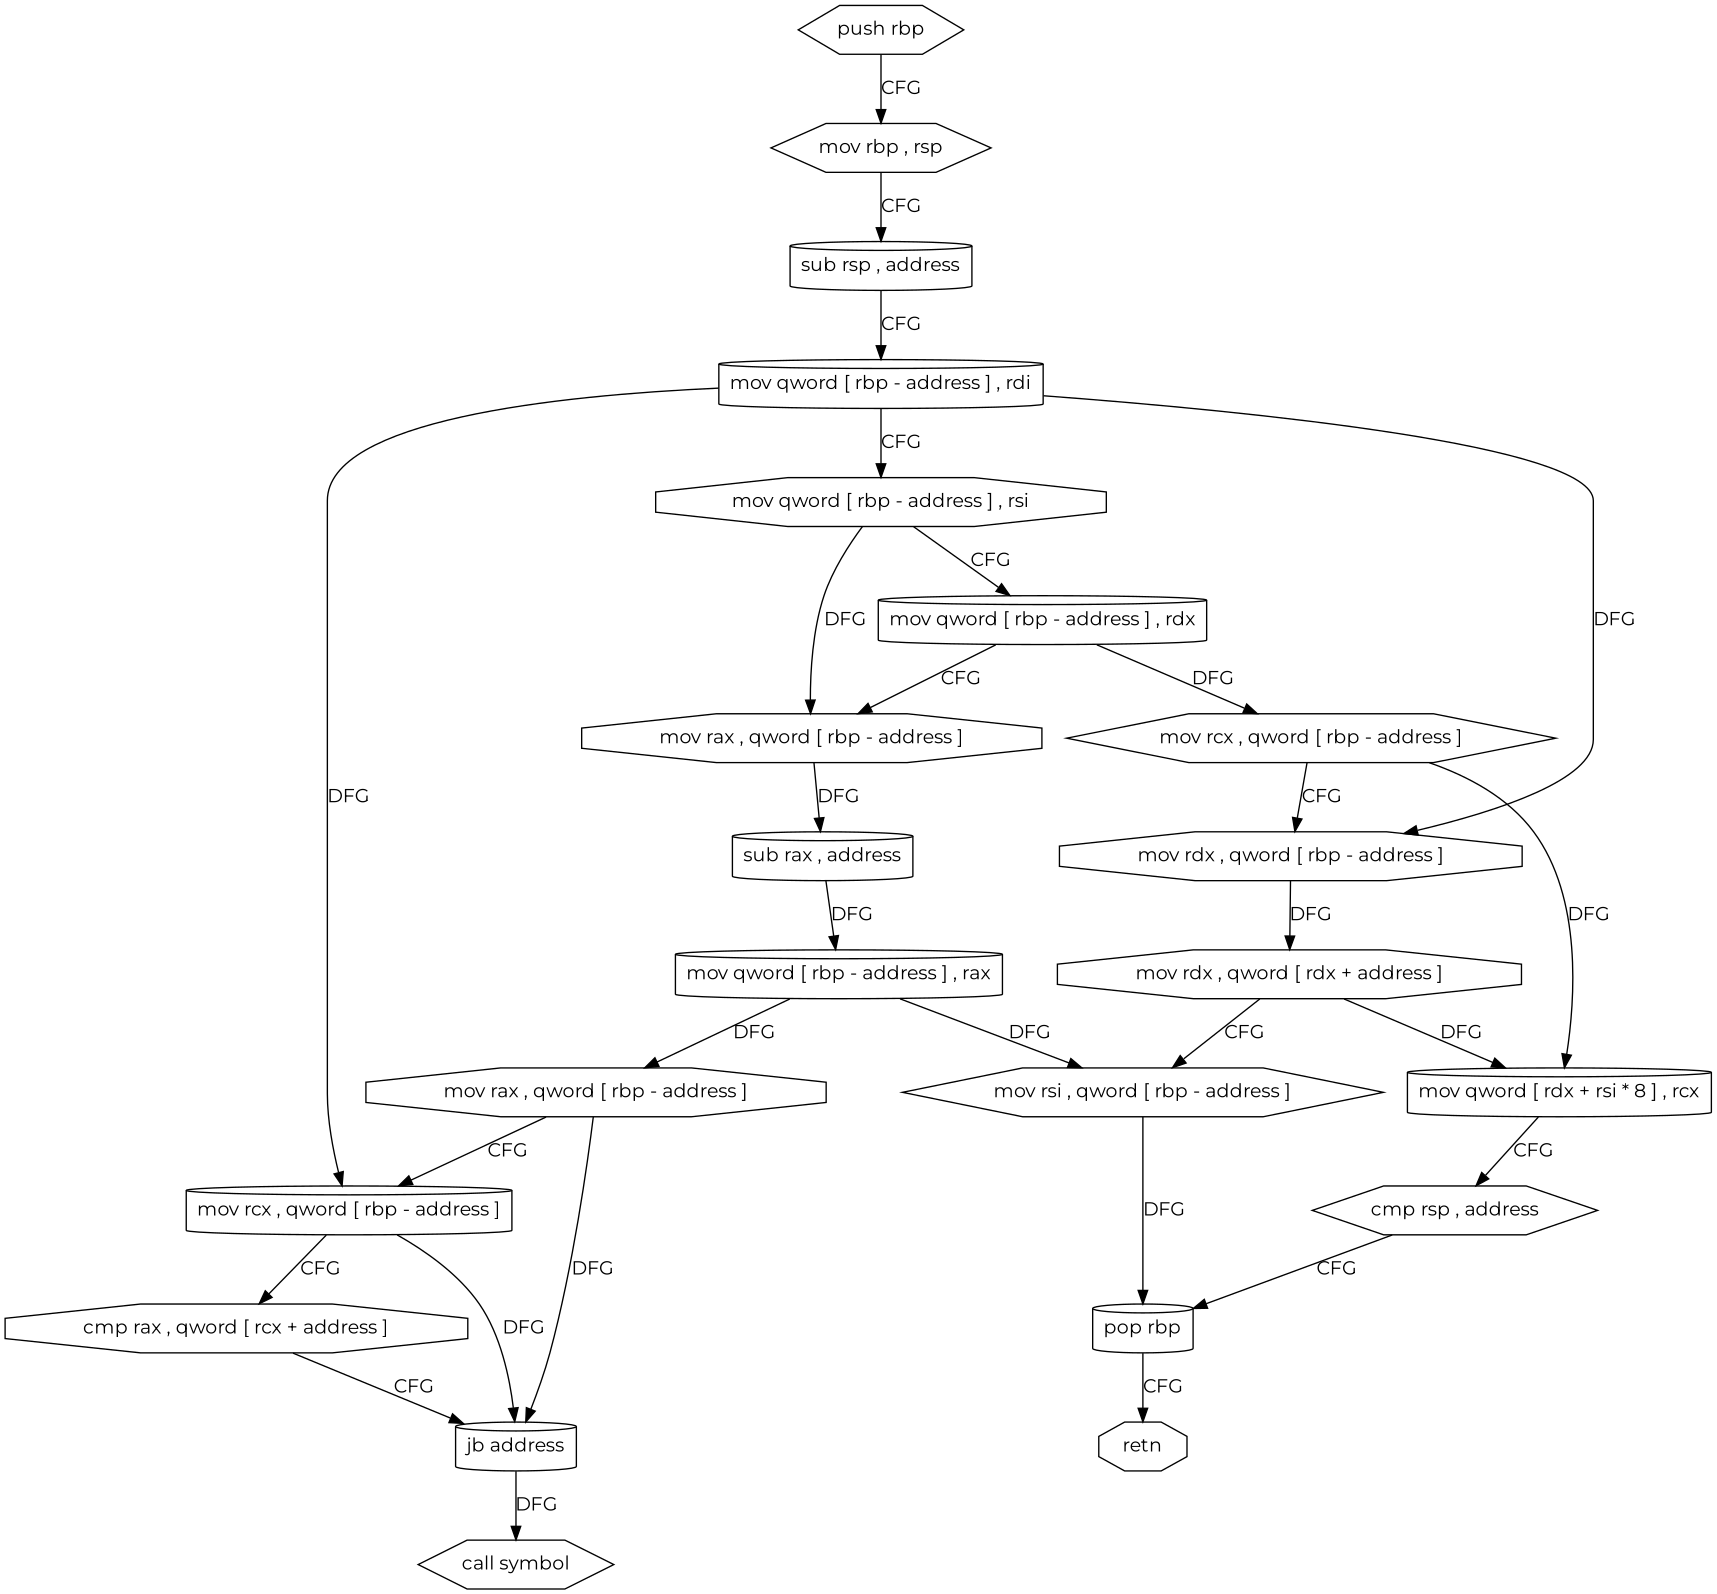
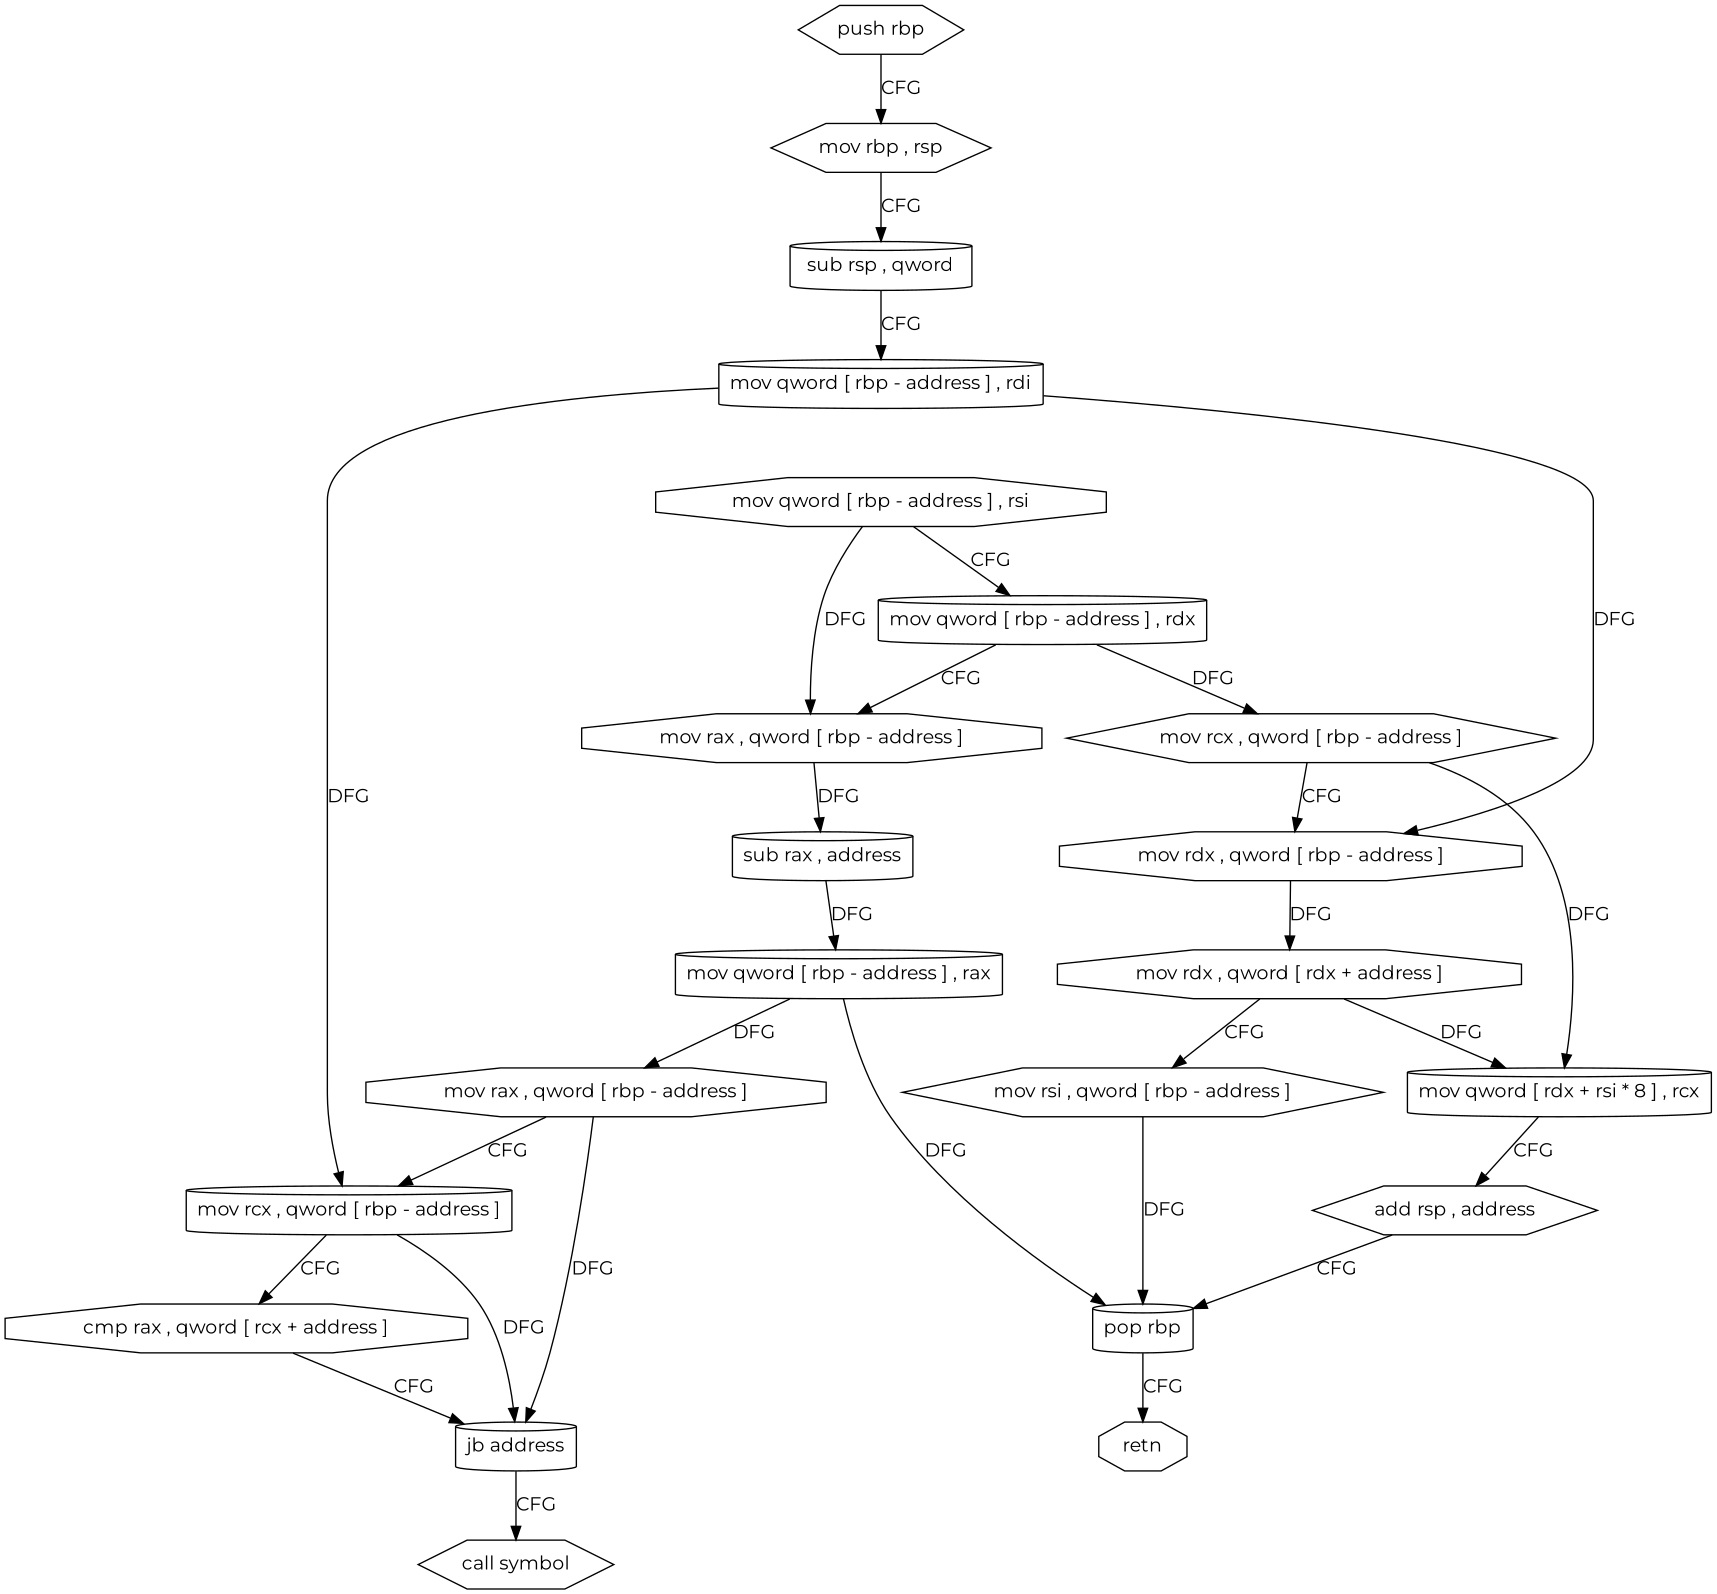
node "sub rsp , address": label "sub rsp , address" -> "sub rsp , qword"
edge "mov qword [ rbp - address ] , rdi" -> "mov qword [ rbp - address ] , rsi": removed, label "CFG"
edge "mov qword [ rbp - address ] , rax" -> "mov rsi , qword [ rbp - address ]": now "mov qword [ rbp - address ] , rax" -> "pop rbp"
node "cmp rsp , address": label "cmp rsp , address" -> "add rsp , address"
edge "jb address" -> "call symbol": label "DFG" -> "CFG"
